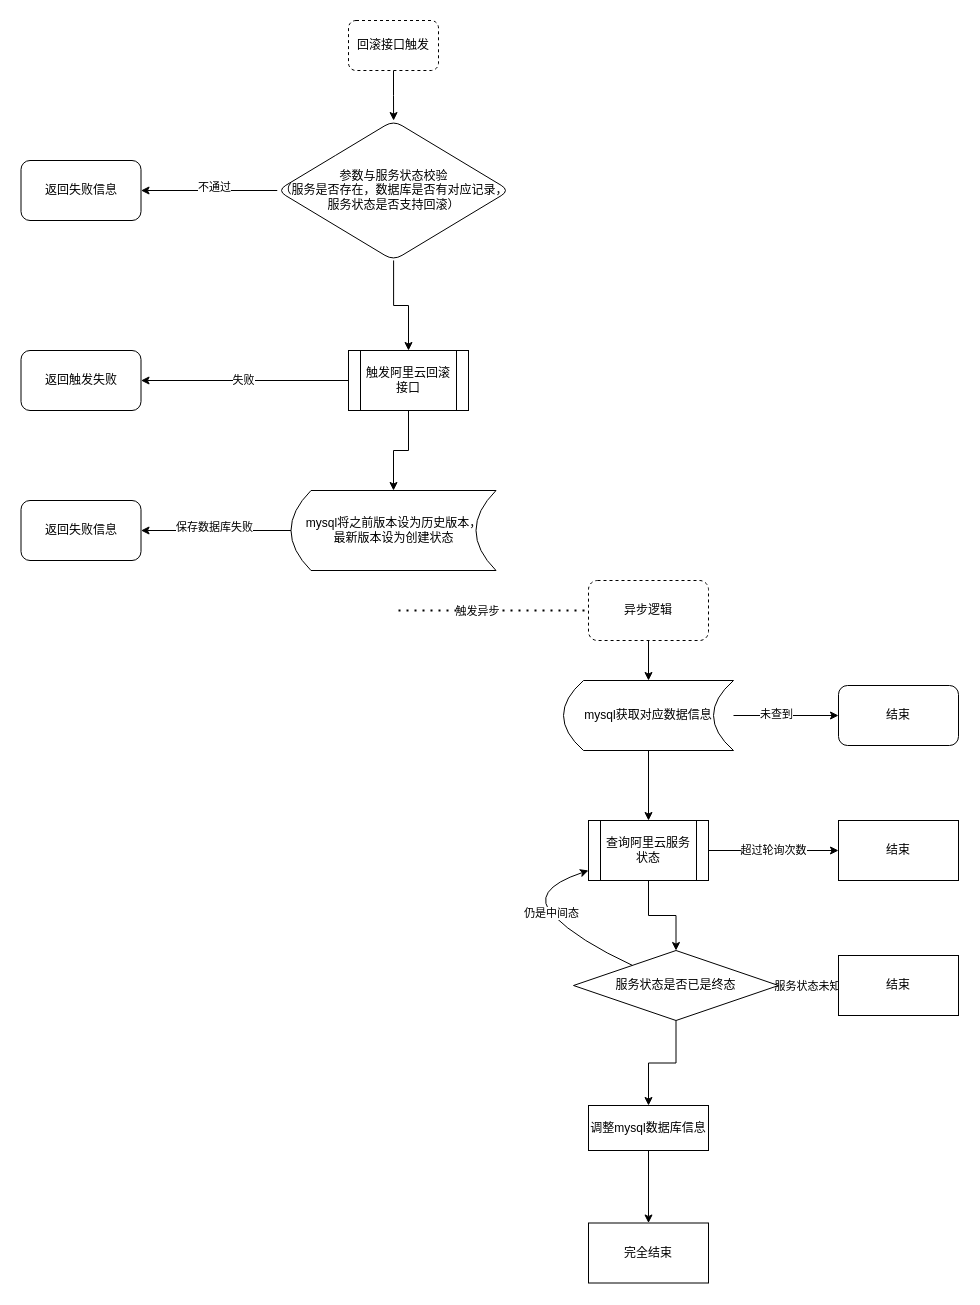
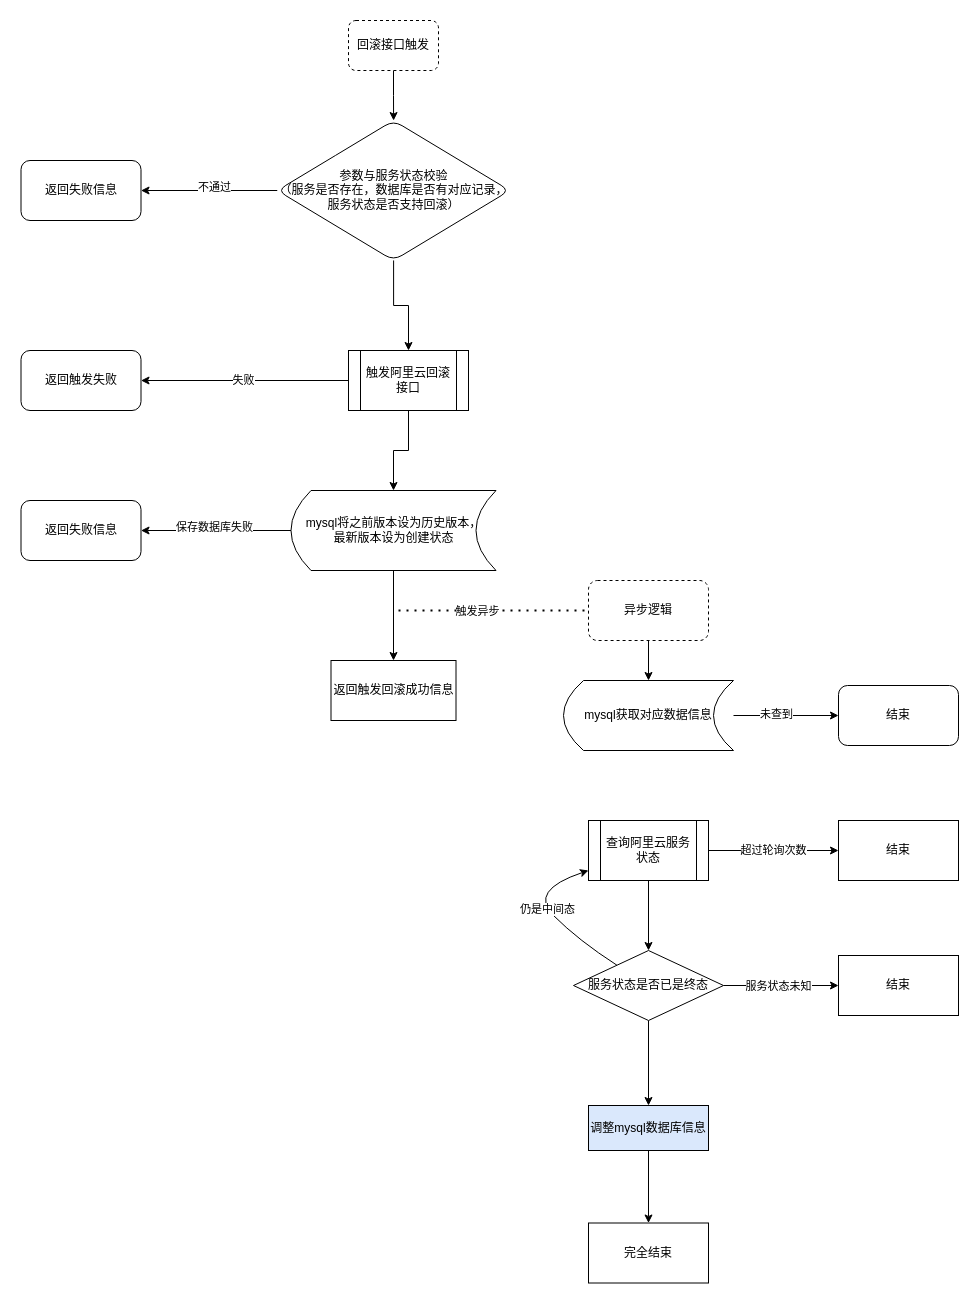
edge "mysql将之前版本设为历史版本， 最新版本设为创建状态" -> "返回触发回滚成功信息": added
node "返回触发回滚成功信息": added
edge "mysql获取对应数据信息" -> "查询阿里云服务状态": removed
node "服务状态是否已是终态": size 205x70 -> 150x70
node "调整mysql数据库信息": fillcolor #ffffff -> #dae8fc
